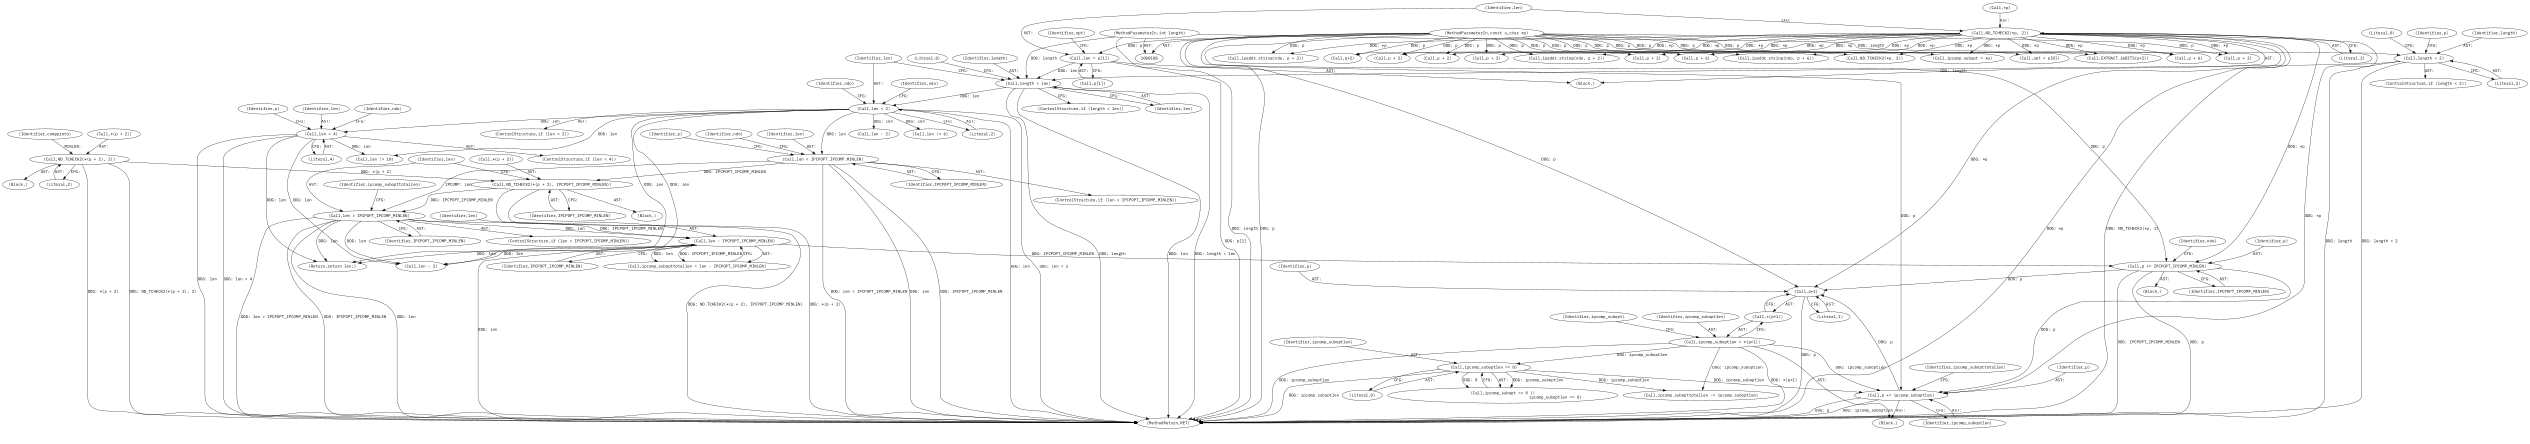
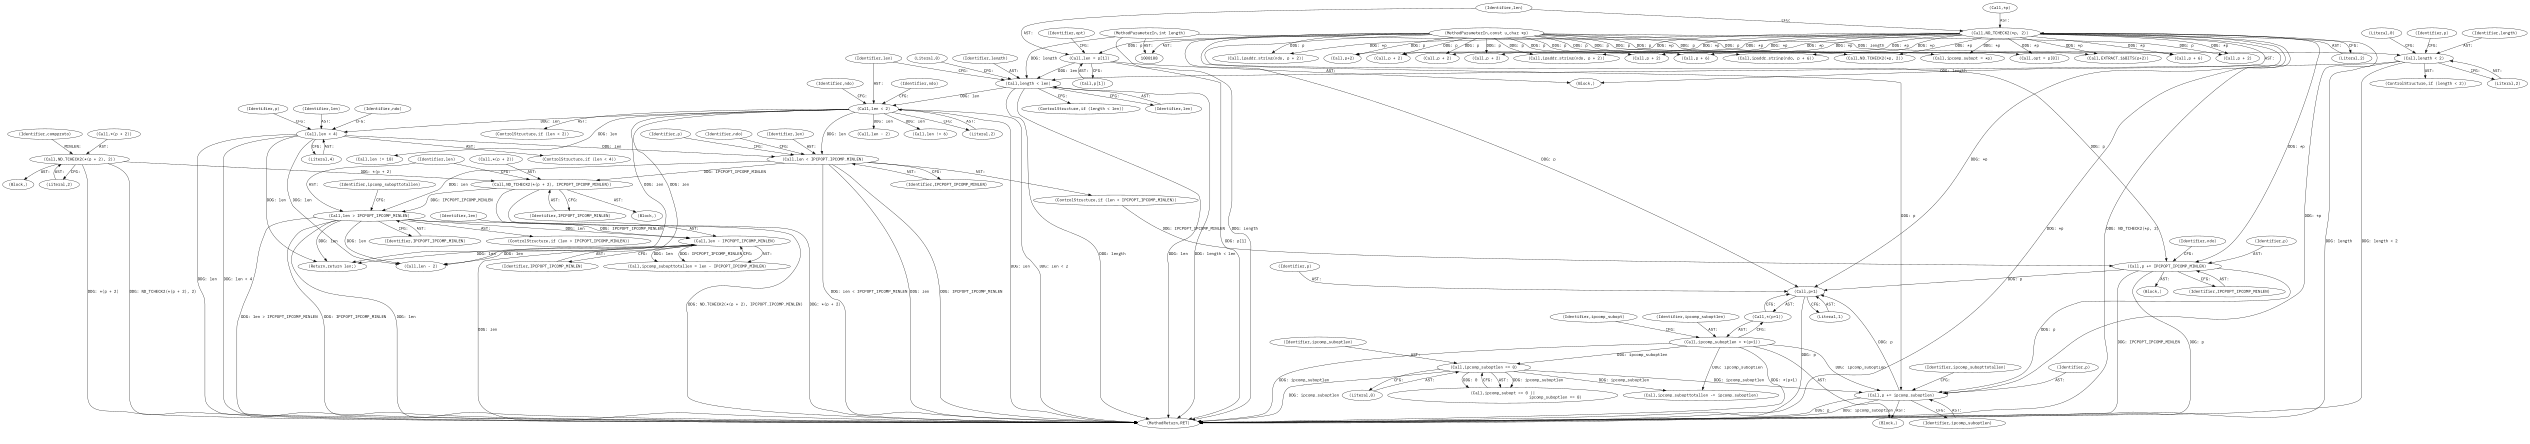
edge "(MethodParameterIn,const u_char *p)" -> "(MethodReturn,RET)": removed, label "DDG: p"
edge "(Call,len < 4)" -> "(Call,len != 10)": now "(Call,len < 4)" -> "(Call,len < IPCPOPT_IPCOMP_MINLEN)"
edge "(Call,len < IPCPOPT_IPCOMP_MINLEN)" -> "(Call,len > IPCPOPT_IPCOMP_MINLEN)": label "IPCOMP: len" -> "DDG: len"
edge "(Call,len - IPCPOPT_IPCOMP_MINLEN)" -> "(Call,p += IPCPOPT_IPCOMP_MINLEN)": now "(ControlStructure,if (len < IPCPOPT_IPCOMP_MINLEN))" -> "(Call,p += IPCPOPT_IPCOMP_MINLEN)"
